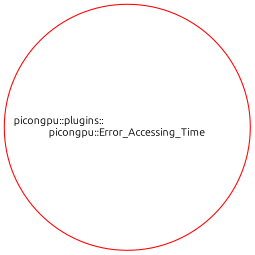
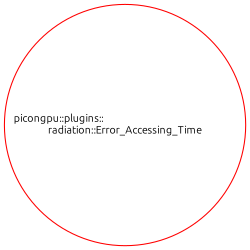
node "picongpu::plugins:: picongpu::Error_Accessing_Time": label "picongpu::plugins:: picongpu::Error_Accessing_Time" -> "picongpu::plugins:: radiation::Error_Accessing_Time"
